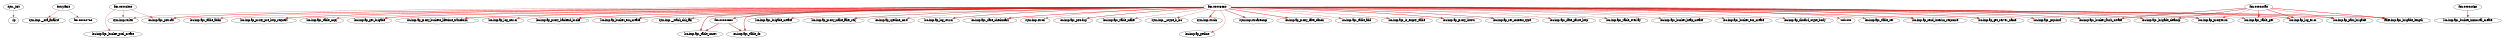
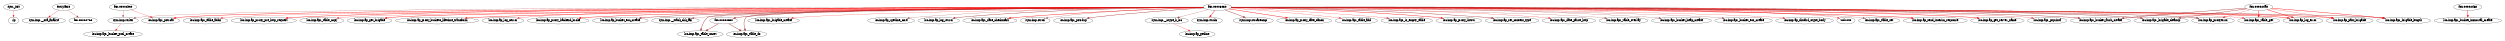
edge "fcn.00002bc0" -> "loc.imp.apr_bucket_pool_create": now "sym.imp.strlen" -> "loc.imp.apr_bucket_pool_create"
node "loc.imp.ap_proxy_make_fake_req": removed
node "loc.imp.apr_table_make": removed
node "fake.imp.apr_brigade_length": label "fake.imp.apr_brigade_length" -> "loc.imp.apr_brigade_length"
edge "fcn.00003030" -> "loc.imp.ap_getline": now "sym.imp.__ctype_b_loc" -> "loc.imp.ap_getline"
